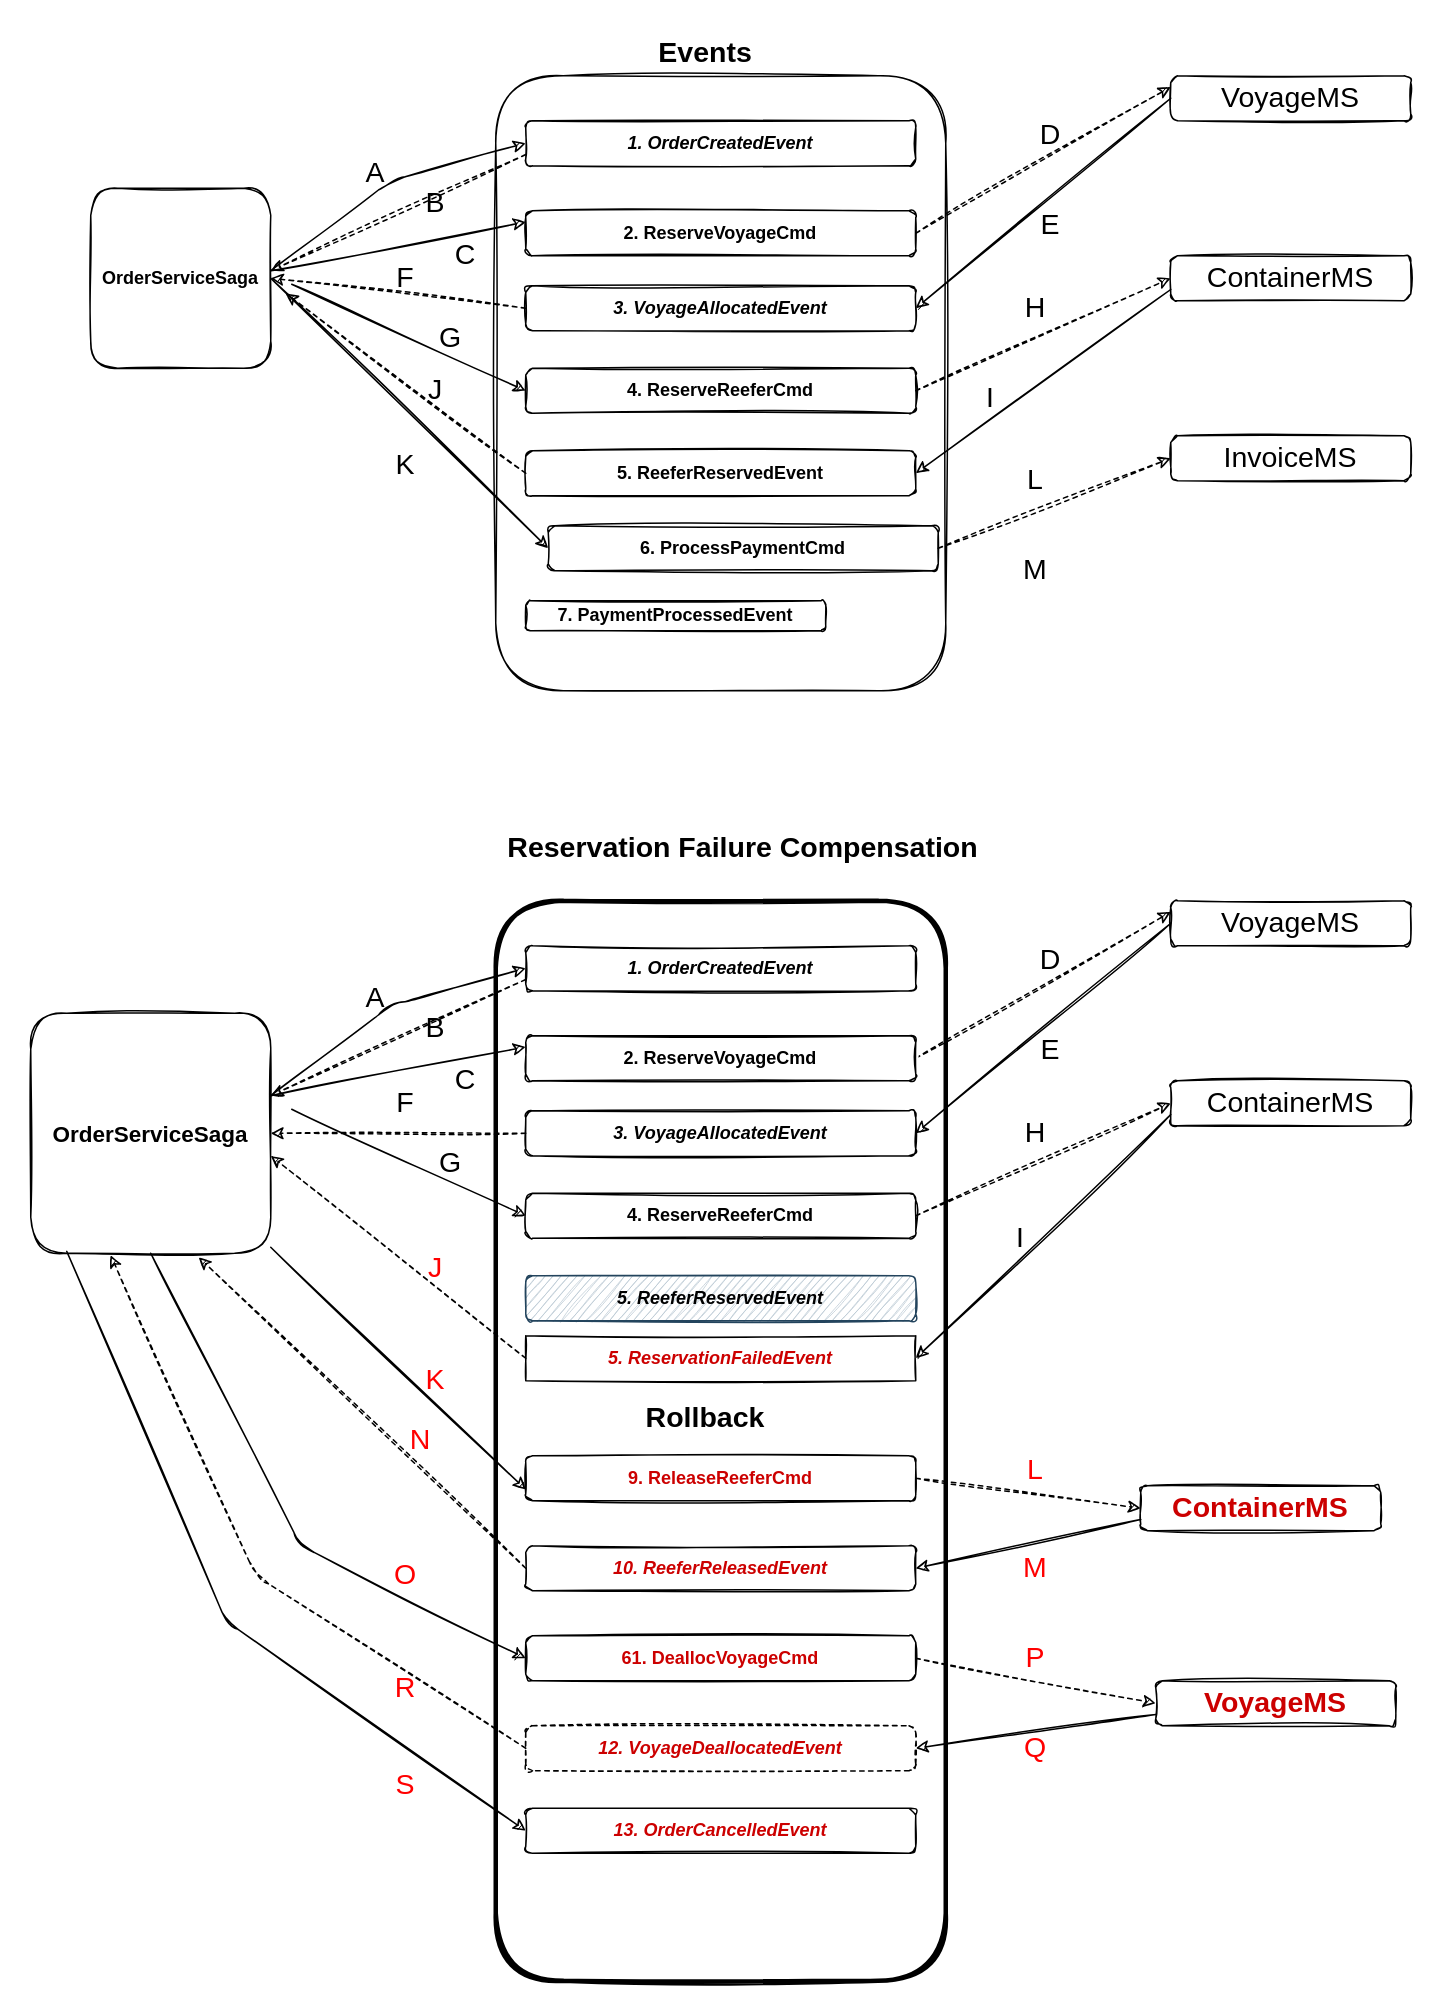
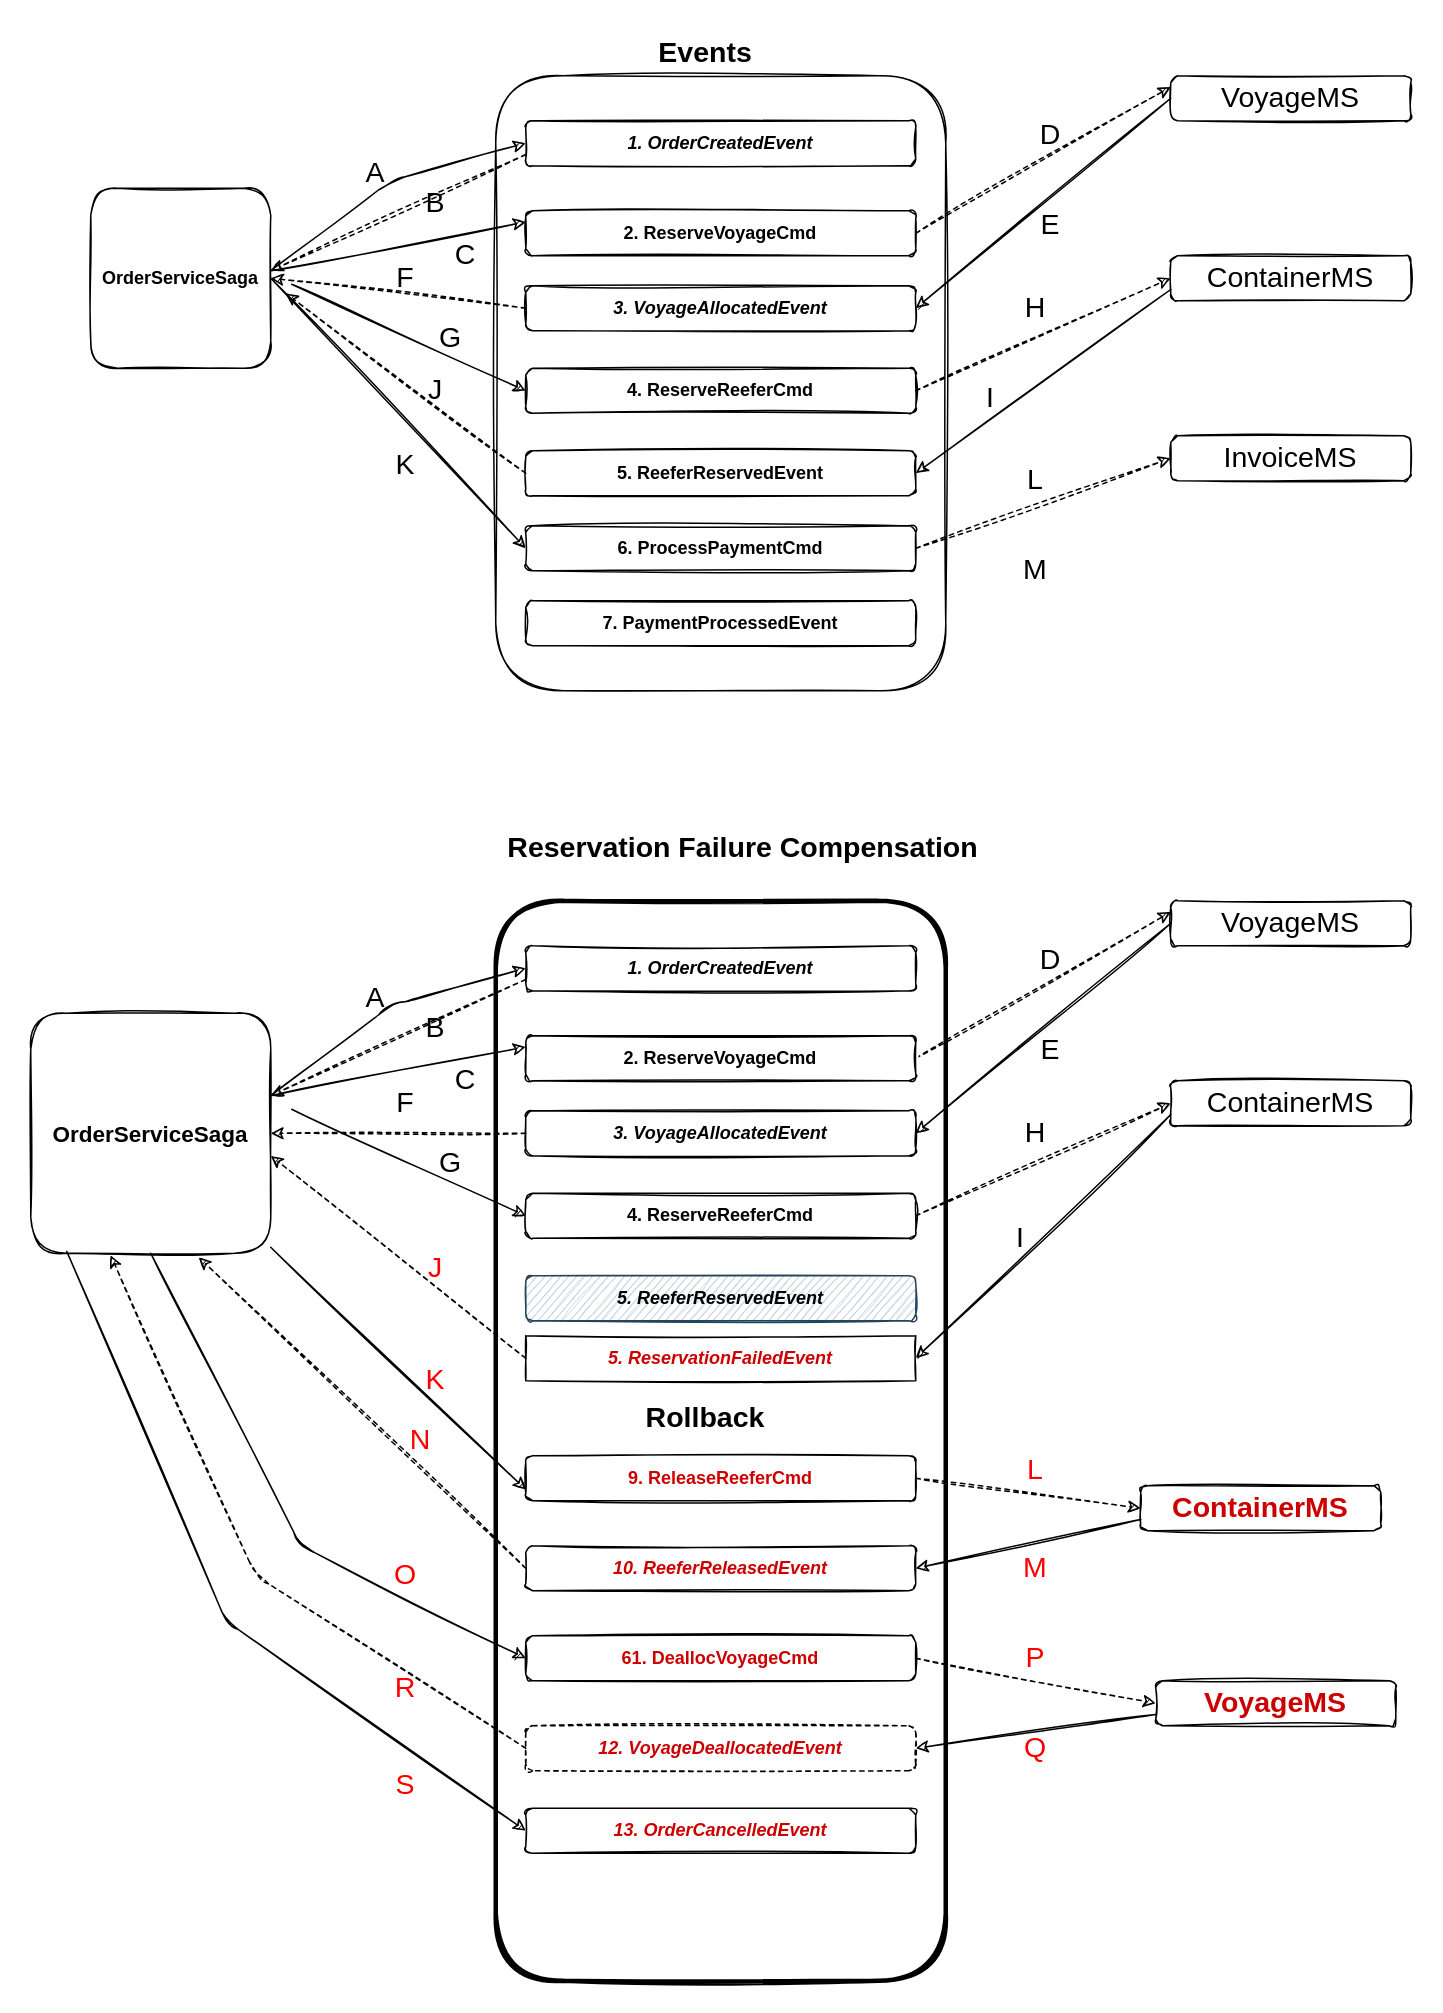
node "6. ProcessPaymentCmd": moved (743, 548) -> (721, 548)
node "7. PaymentProcessedEvent": size 300x30 -> 390x45
